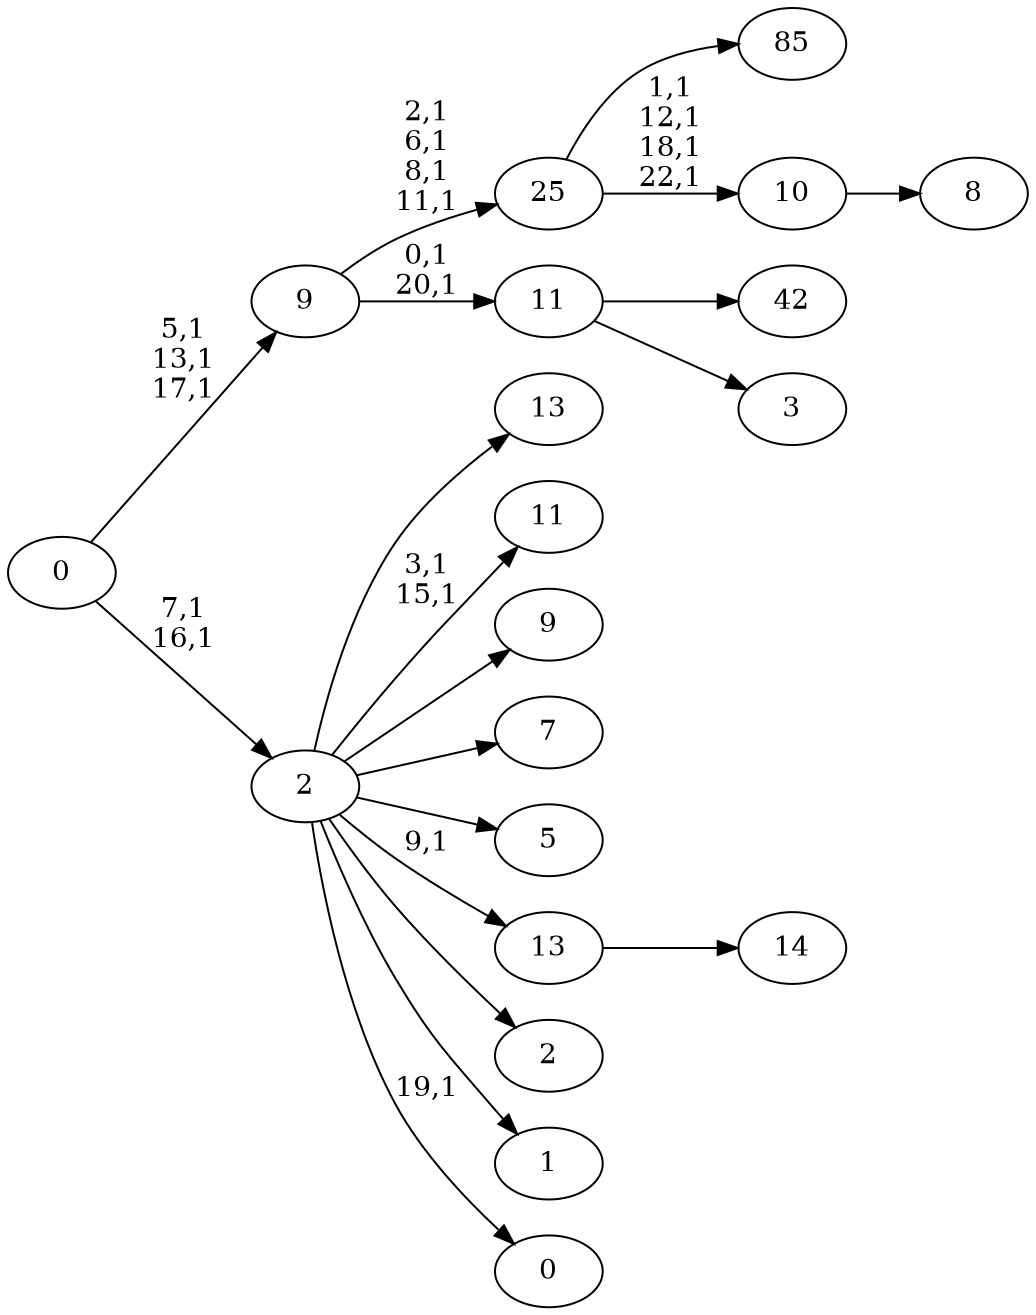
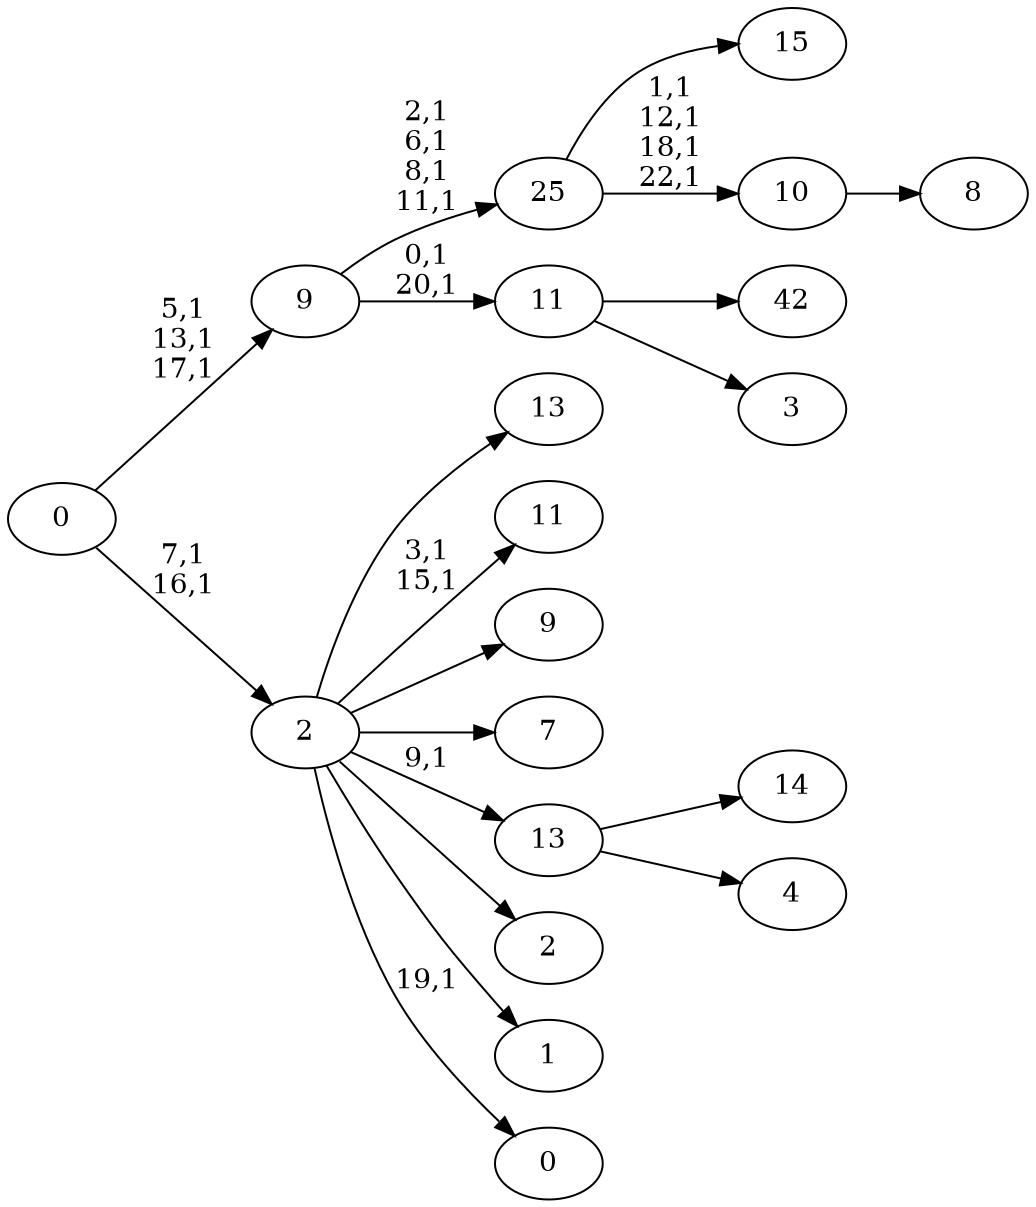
node "85": label "85" -> "15"
node "5": removed
node "4": added
